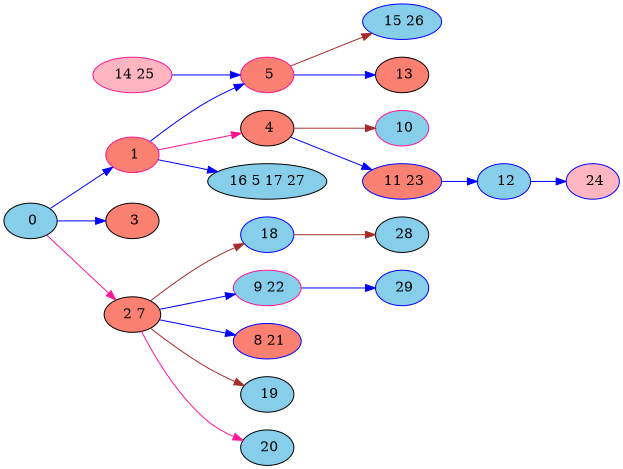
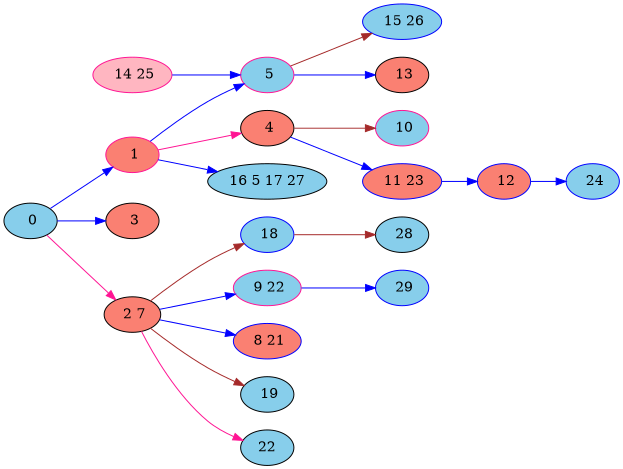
node "5": fillcolor salmon -> skyblue
node "12": fillcolor skyblue -> salmon
node "24": fillcolor lightpink -> skyblue
node "20": label "20" -> "22"
